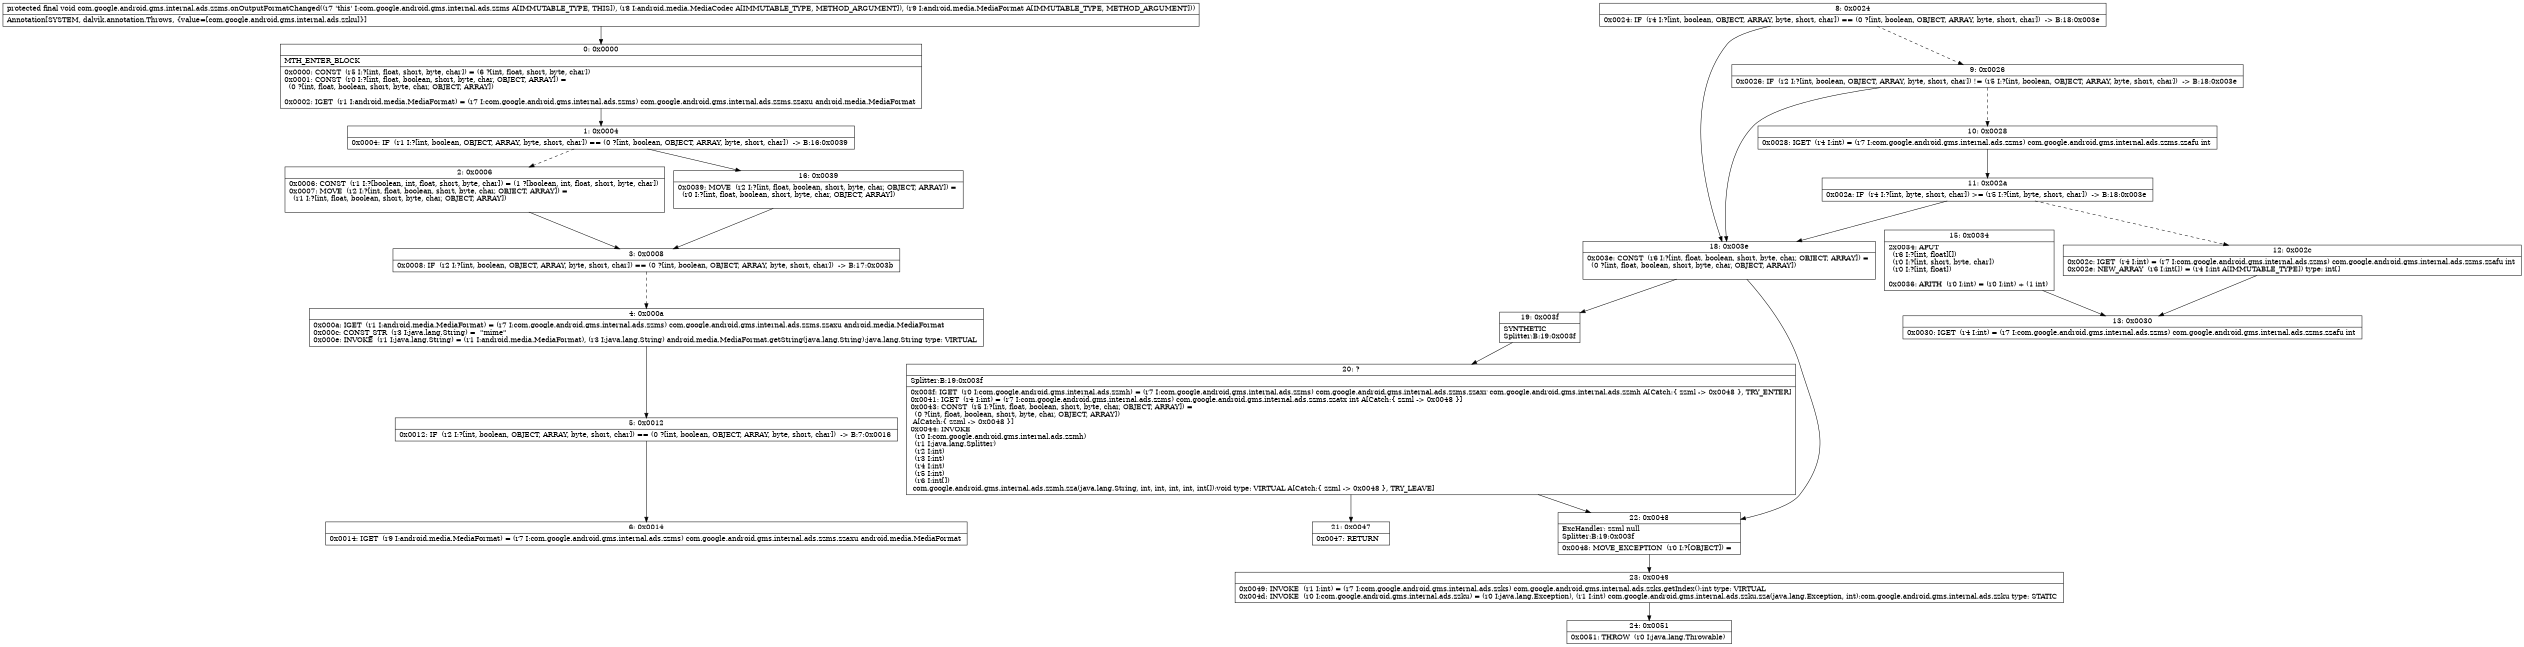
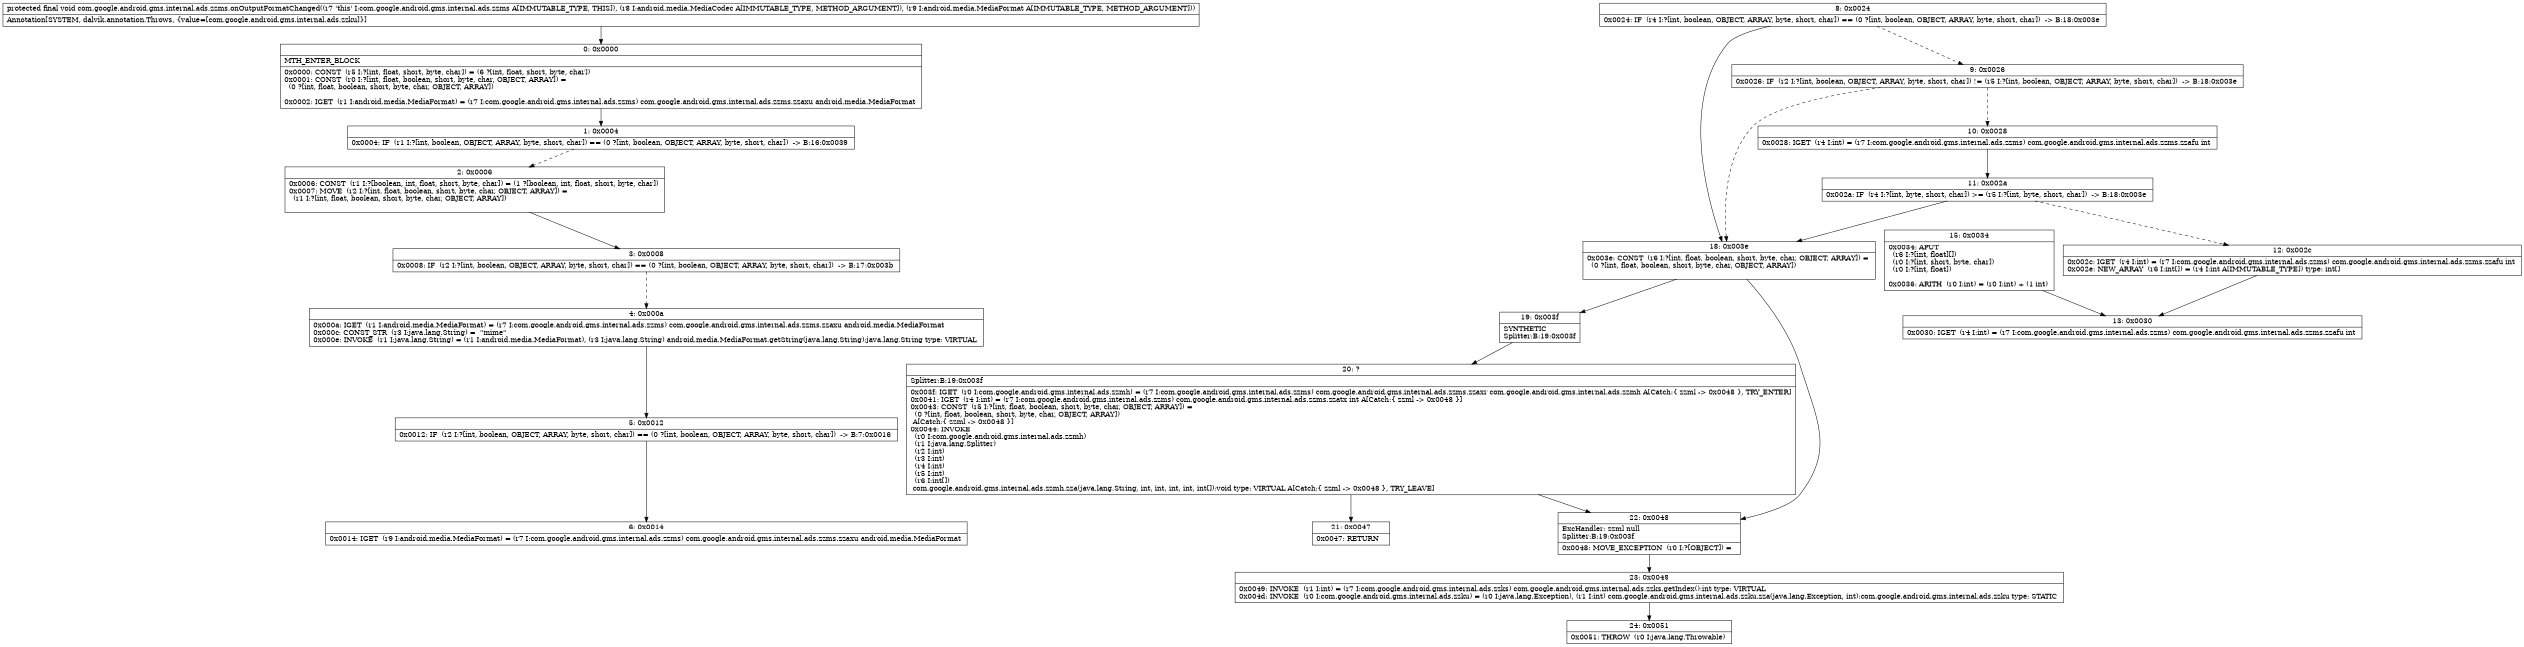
edge "9: 0x0026" -> "18: 0x003e": style solid -> dashed
node "16: 0x0039": removed
node "15: 0x0034": text "2x0034: APUT" -> "0x0034: APUT"
